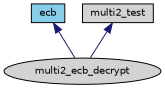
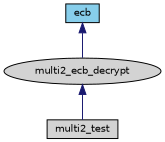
edge "multi2_ecb_decrypt" -> "multi2_test": reversed
